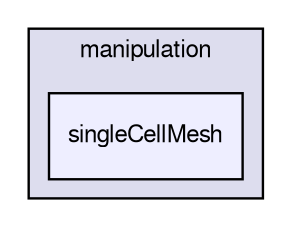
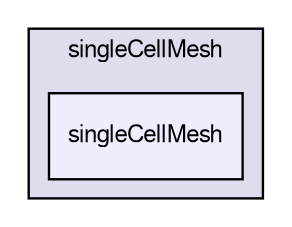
cluster "manipulation": label "manipulation" -> "singleCellMesh"
